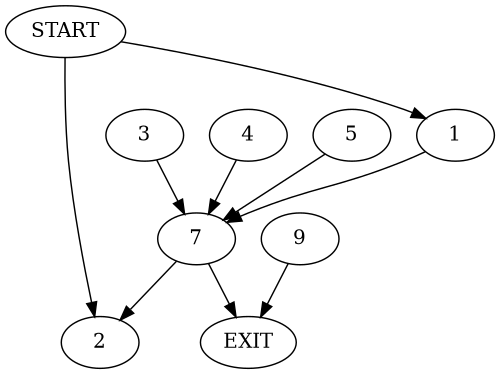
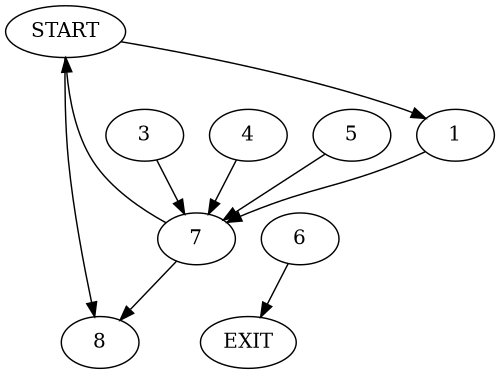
node "9": label "9" -> "6"
edge "7" -> "EXIT": now "7" -> "START"
node "2": label "2" -> "8"
